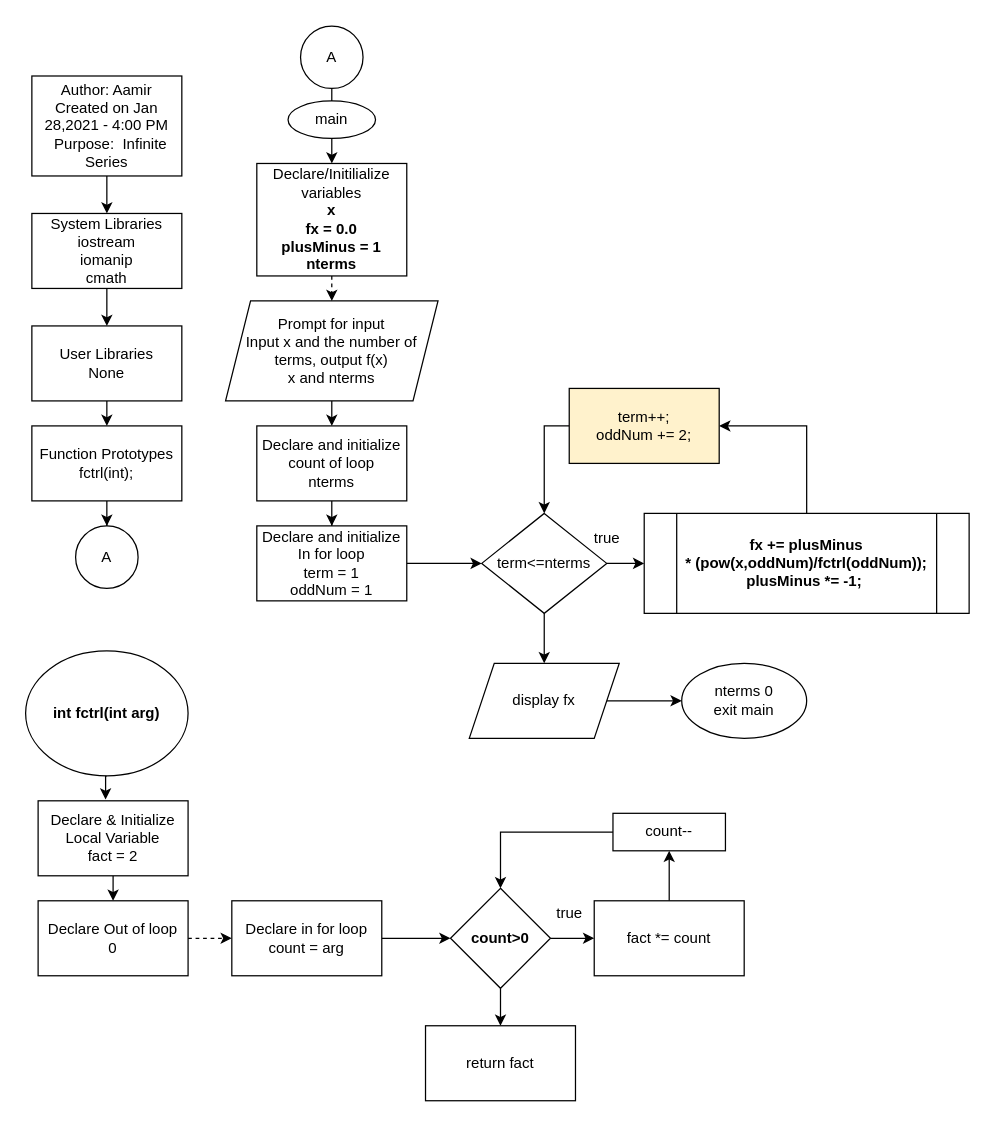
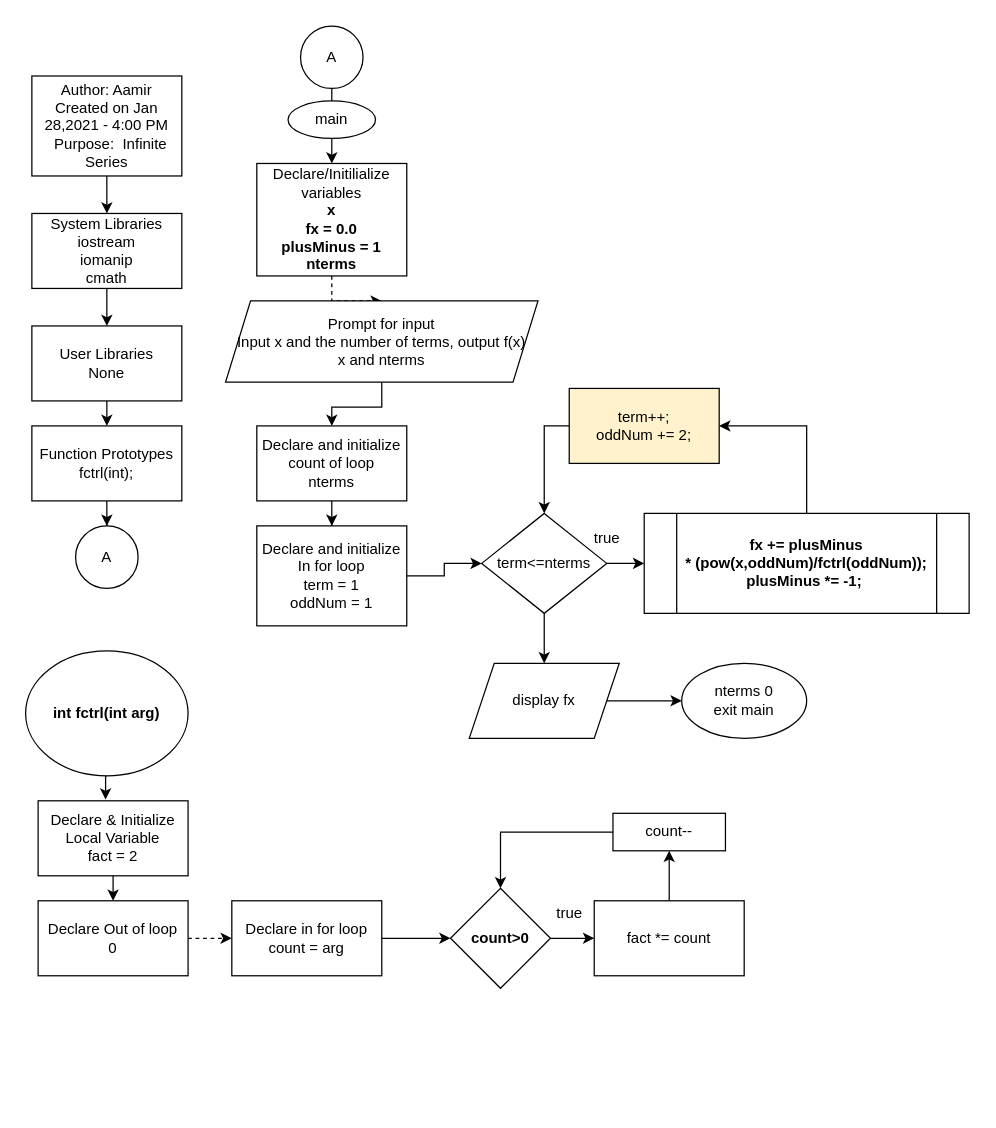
node "Prompt for input Input x and the number of terms, output f(x) x and nterms": size 213x100 -> 313x81
node "Declare and initialize In for loop term = 1 oddNum = 1": size 150x75 -> 150x100
edge "count>0" -> "return fact": removed
node "return fact": removed
